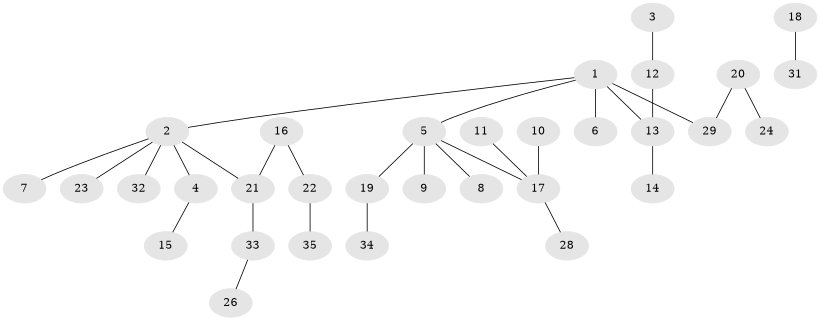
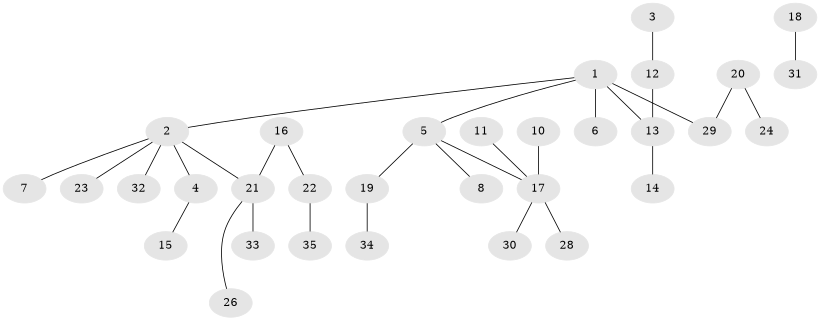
node "9": removed
node "30": added
edge "33" -- "26": now "21" -- "26"
